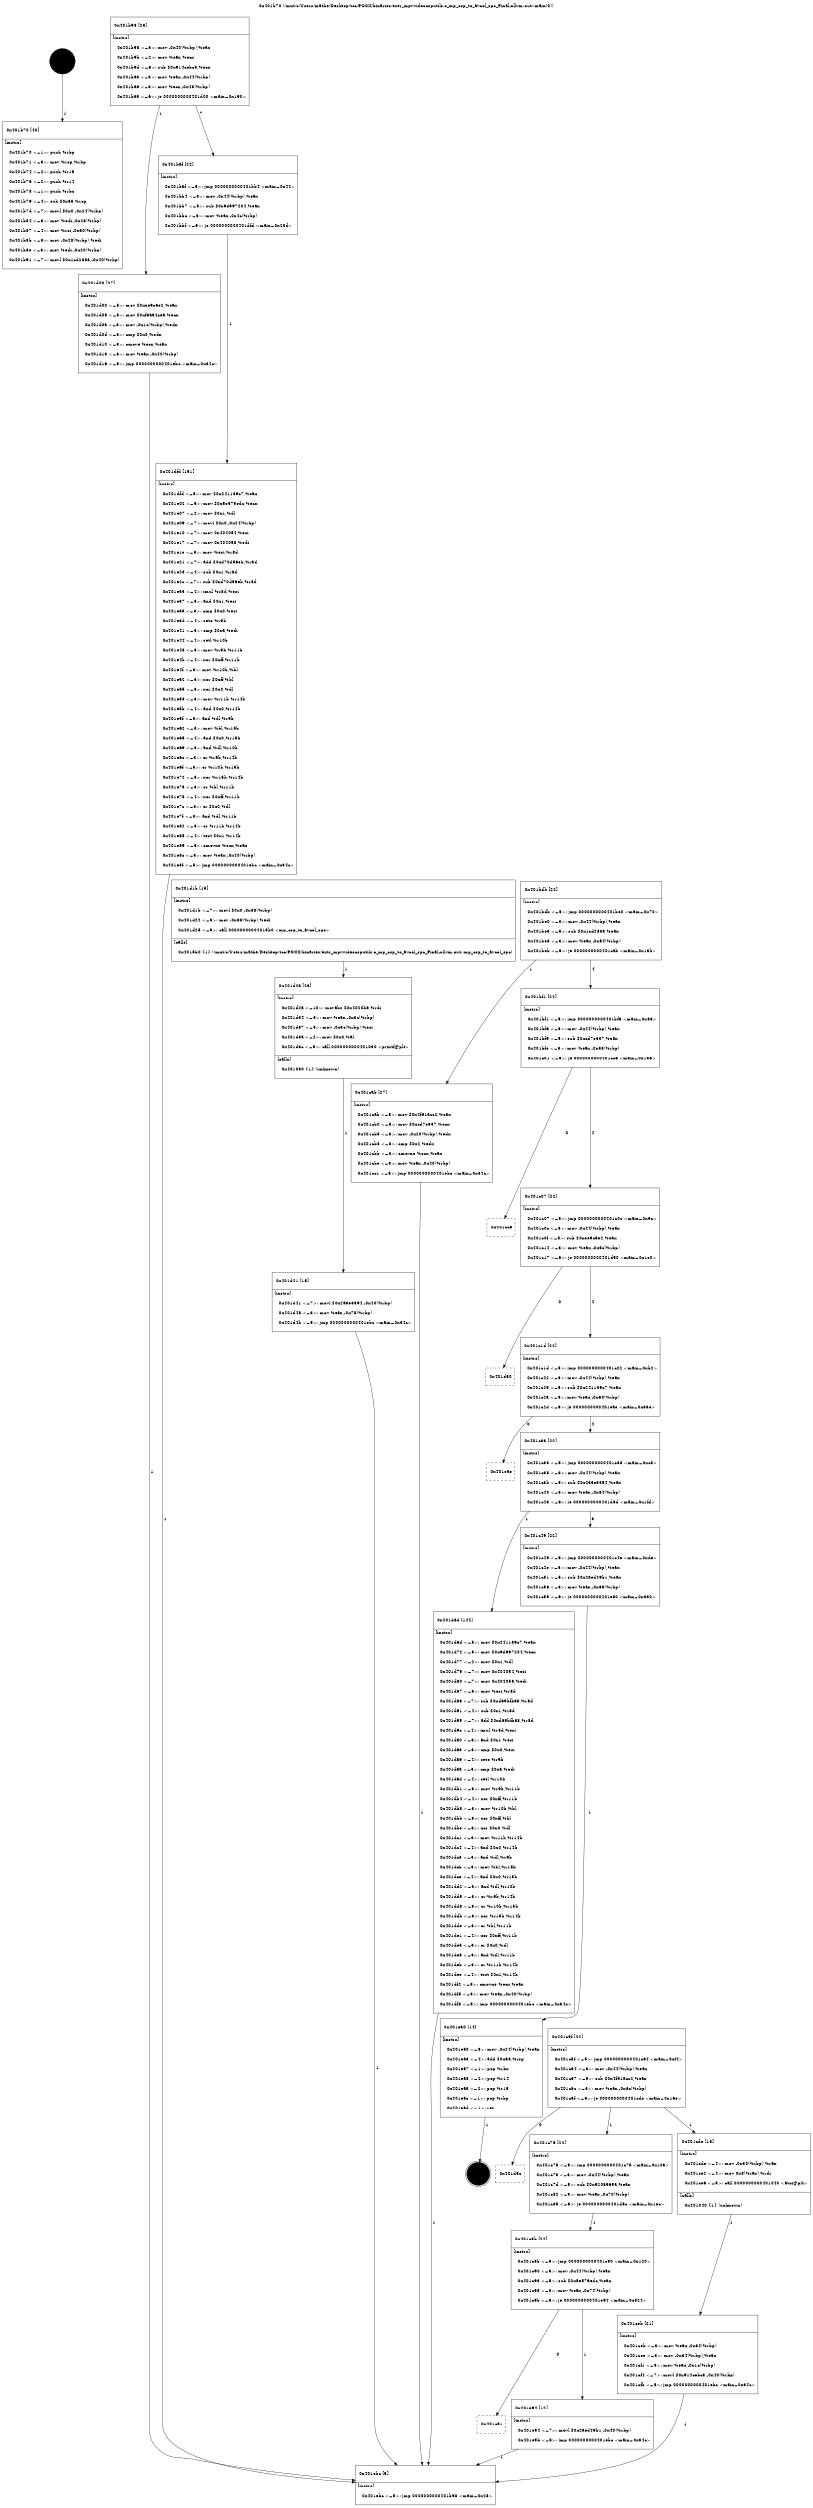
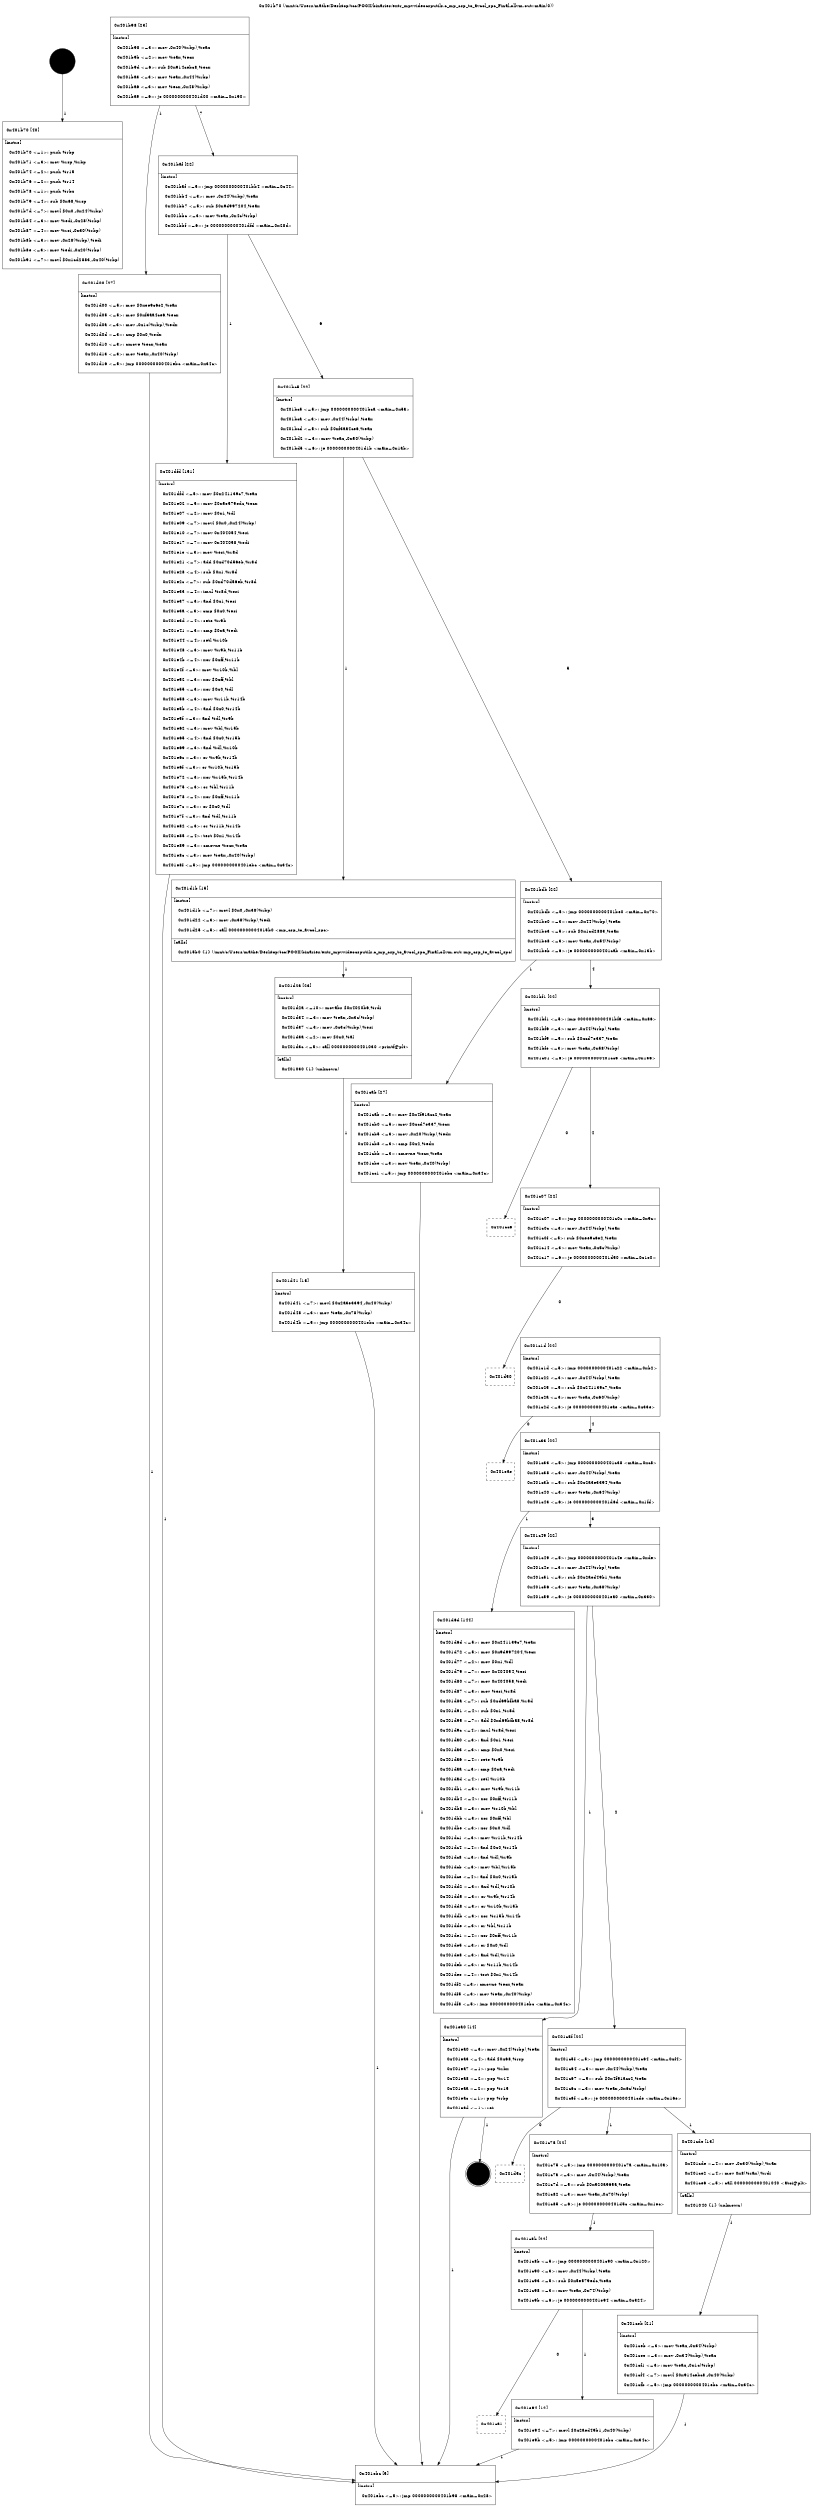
node "0x401bc5 [22]": added
edge "0x401c07 [22]" -> "0x401c1d [22]": removed, label "4"
edge "0x401c49 [22]" -> "0x401c5f [22]": added, label "2"
edge "0x401d6d [144]" -> "0x401ebc [5]": now "0x401ea0 [14]" -> "0x401ebc [5]"
